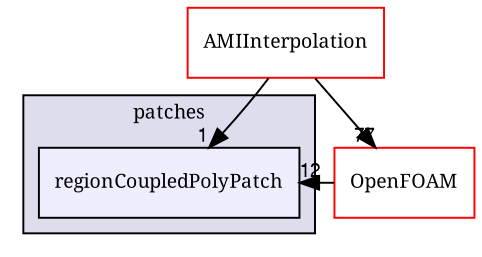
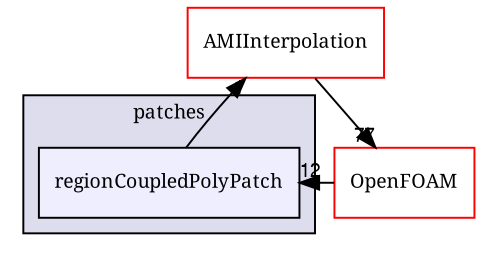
edge "AMIInterpolation" -> "regionCoupledPolyPatch": reversed
